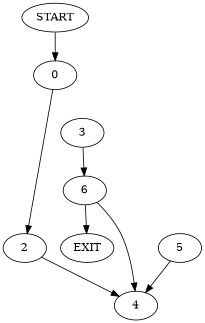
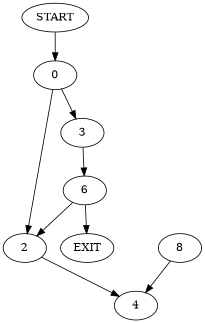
edge "0" -> "3": added
edge "6" -> "4": now "6" -> "2"
node "5": label "5" -> "8"
